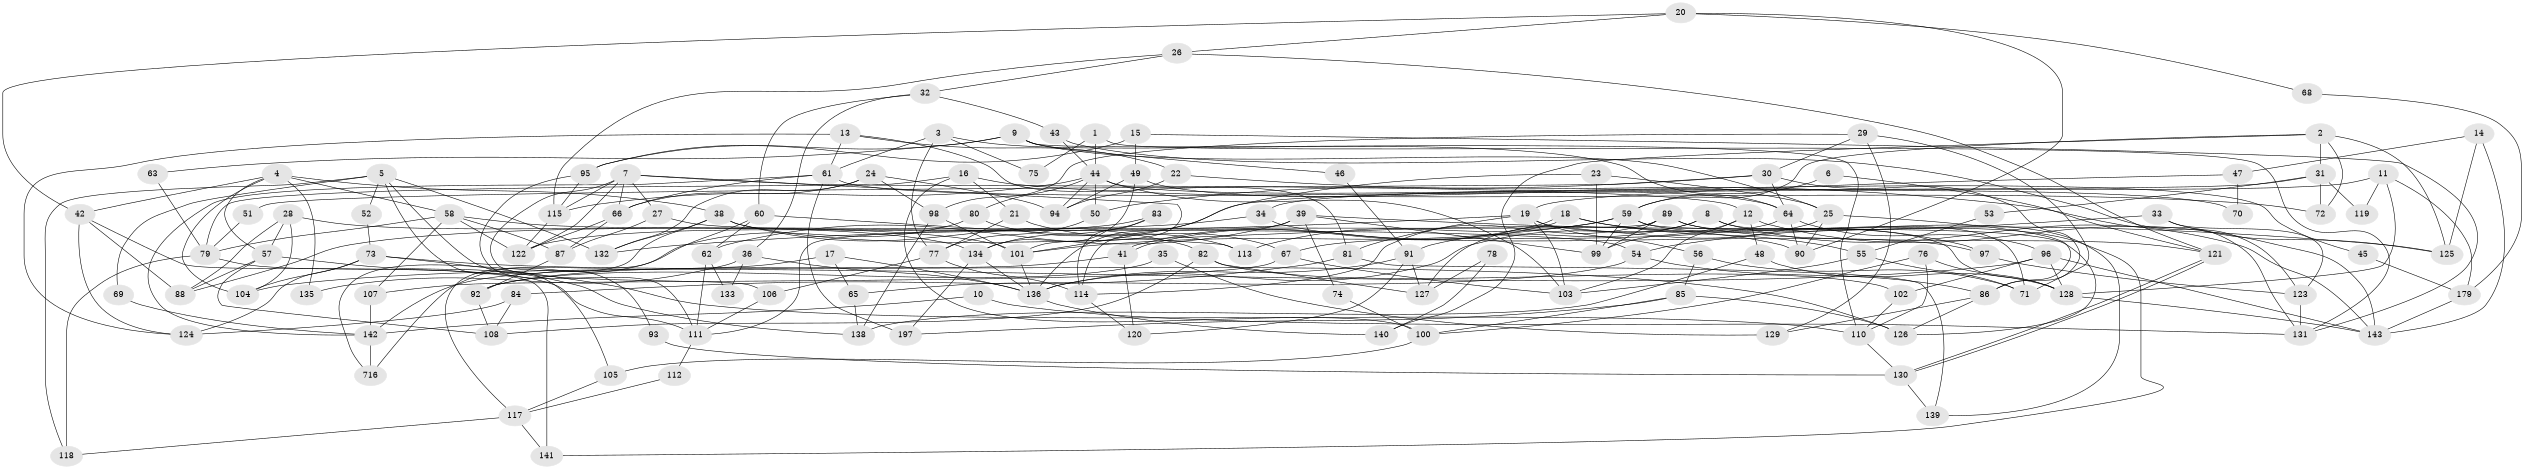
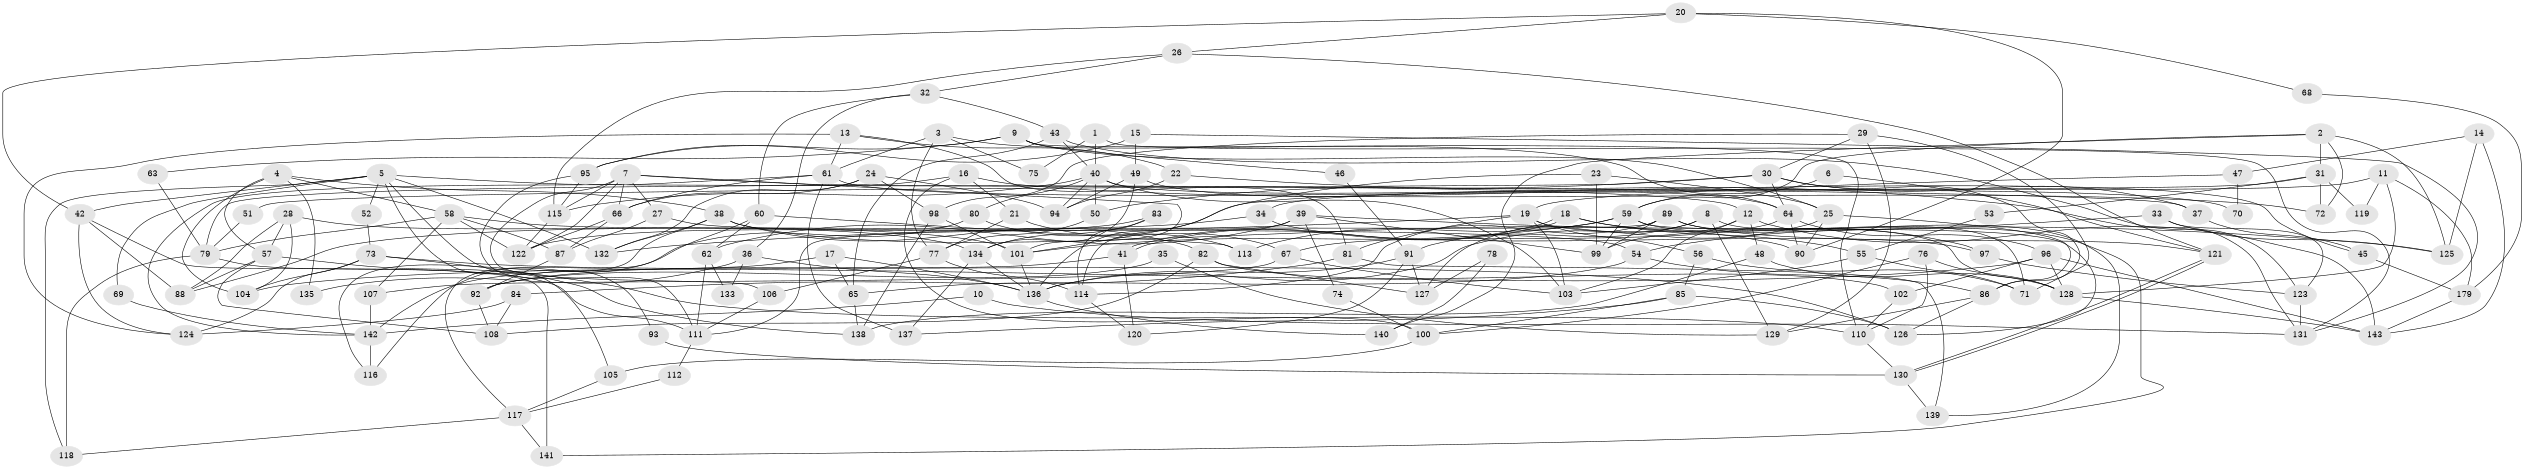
edge "43" -- "65": added
node "44": label "44" -> "40"
edge "4" -- "42": now "5" -- "42"
node "37": added
edge "8" -- "143": now "8" -- "129"
node "197": label "197" -> "137"
node "716": label "716" -> "116"
